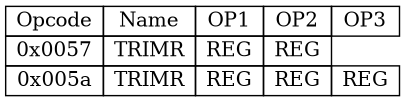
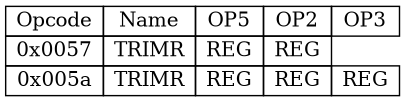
node "Opcode": text "OP1" -> "OP5"
